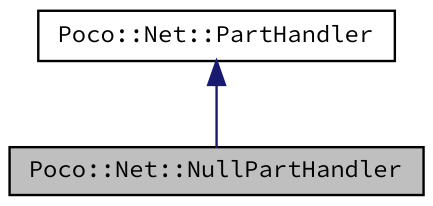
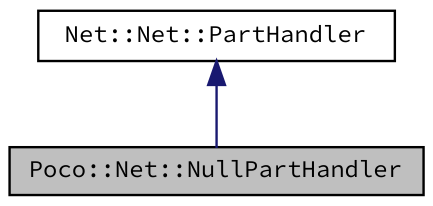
node "Poco::Net::PartHandler": label "Poco::Net::PartHandler" -> "Net::Net::PartHandler"
